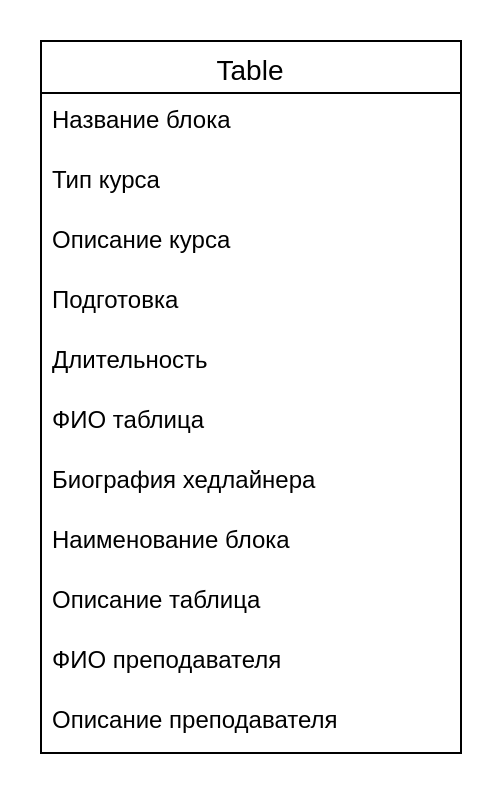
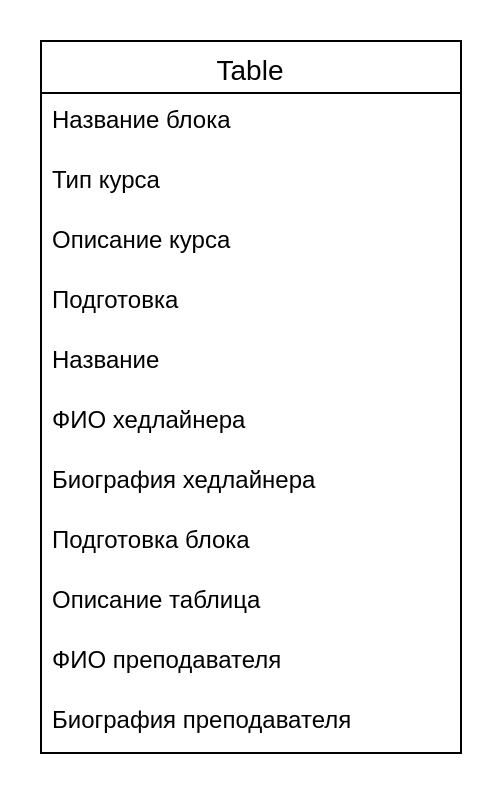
node "Длительность": label "Длительность" -> "Название"
node "ФИО таблица": label "ФИО таблица" -> "ФИО хедлайнера"
node "Наименование блока": label "Наименование блока" -> "Подготовка блока"
node "Описание преподавателя": label "Описание преподавателя" -> "Биография преподавателя"
